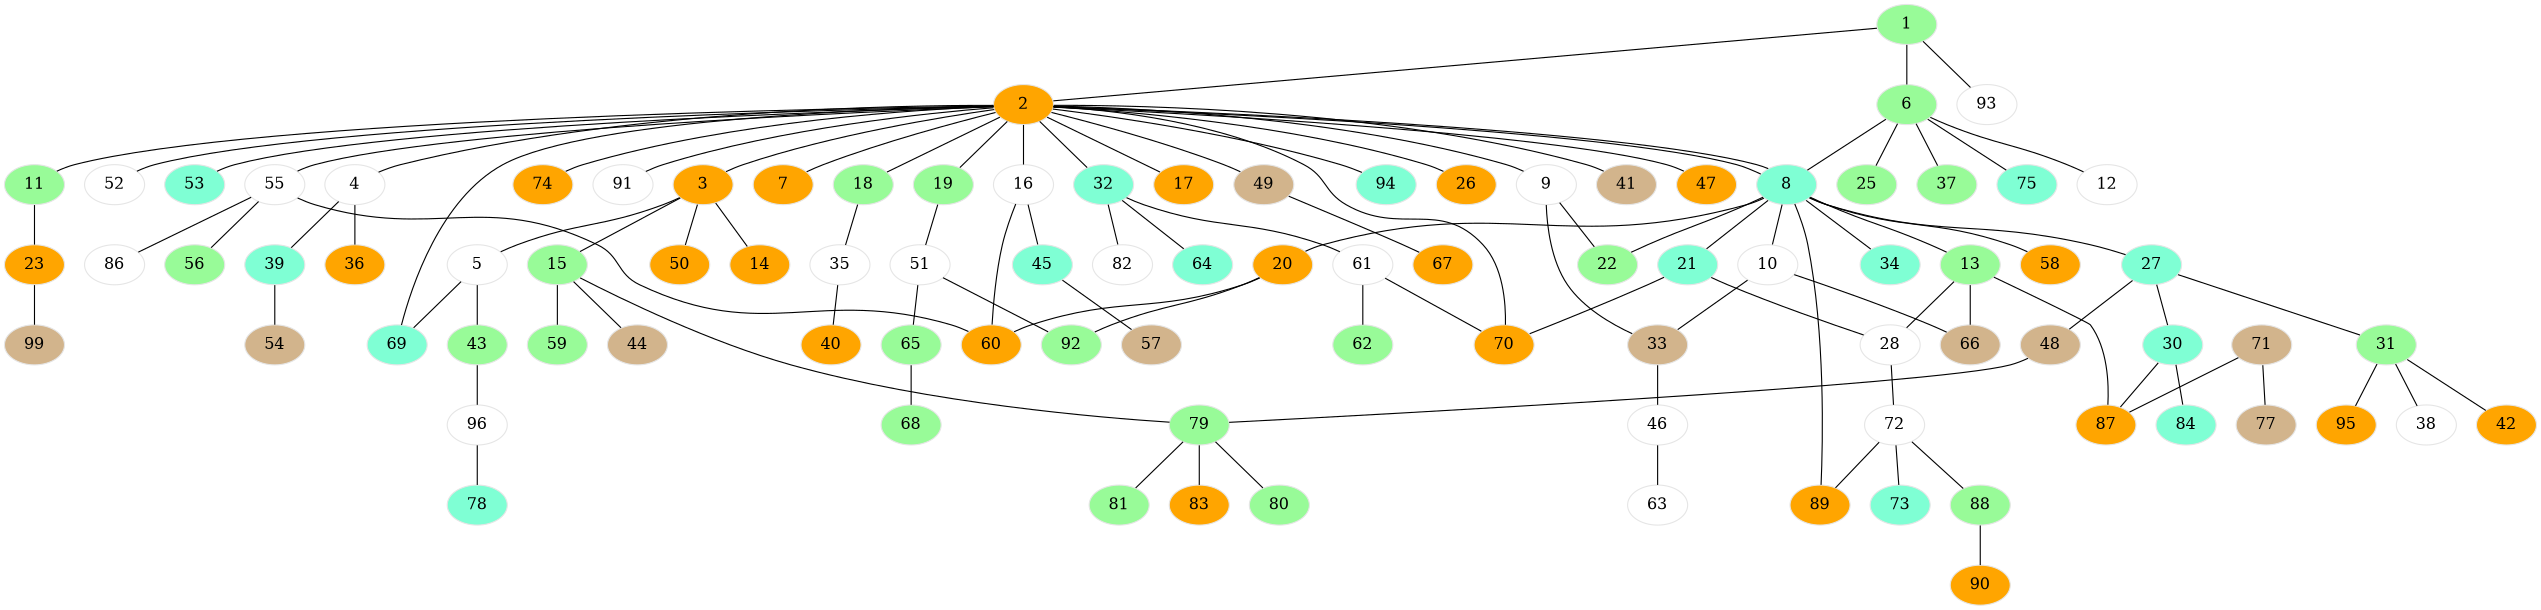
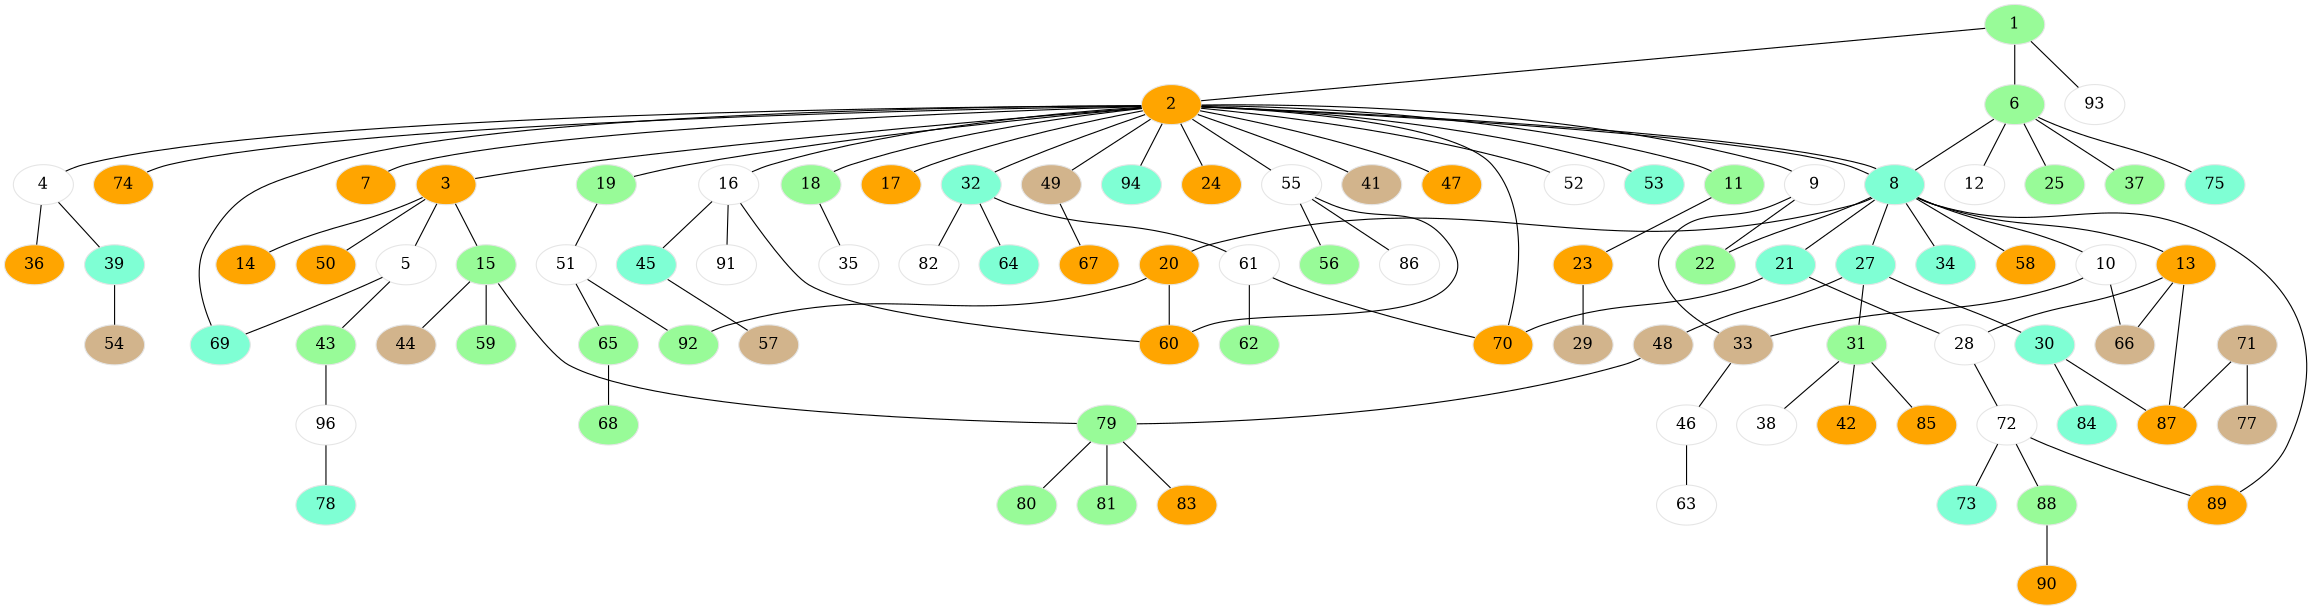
edge "2" -- "91": now "16" -- "91"
node "26": label "26" -> "24"
node "13": fillcolor palegreen -> orange
node "99": label "99" -> "29"
node "40": removed
node "95": label "95" -> "85"
